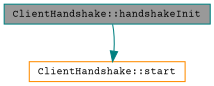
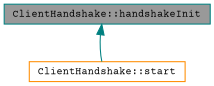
edge "ClientHandshake::handshakeInit" -> "ClientHandshake::start": reversed
